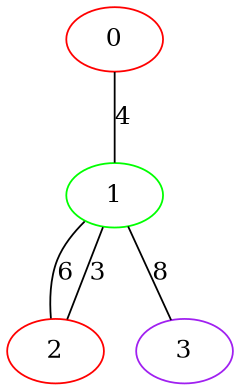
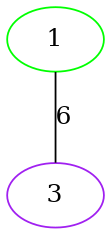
node "0": removed
edge "1" -- "3": label "8" -> "6"
node "2": removed
